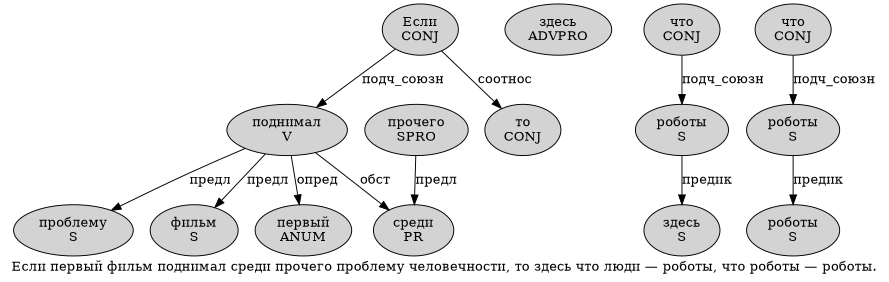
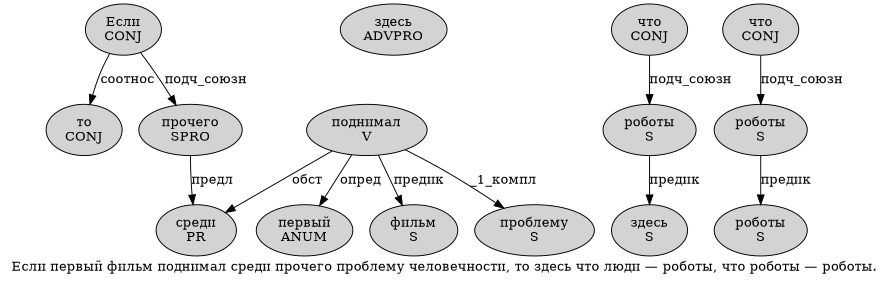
edge "Если CONJ" -> "поднимал V": now "Если CONJ" -> "прочего SPRO"
edge "поднимал V" -> "проблему S": label "предл" -> "_1_компл"
edge "поднимал V" -> "фильм S": label "предл" -> "предик"
